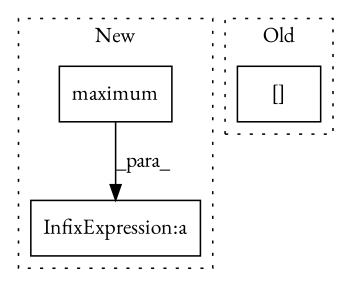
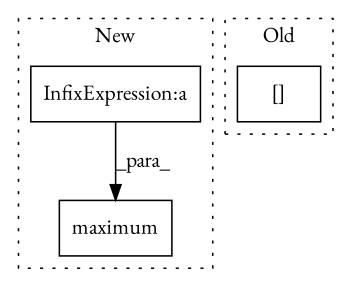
edge "maximum" -> "InfixExpression:a": reversed
